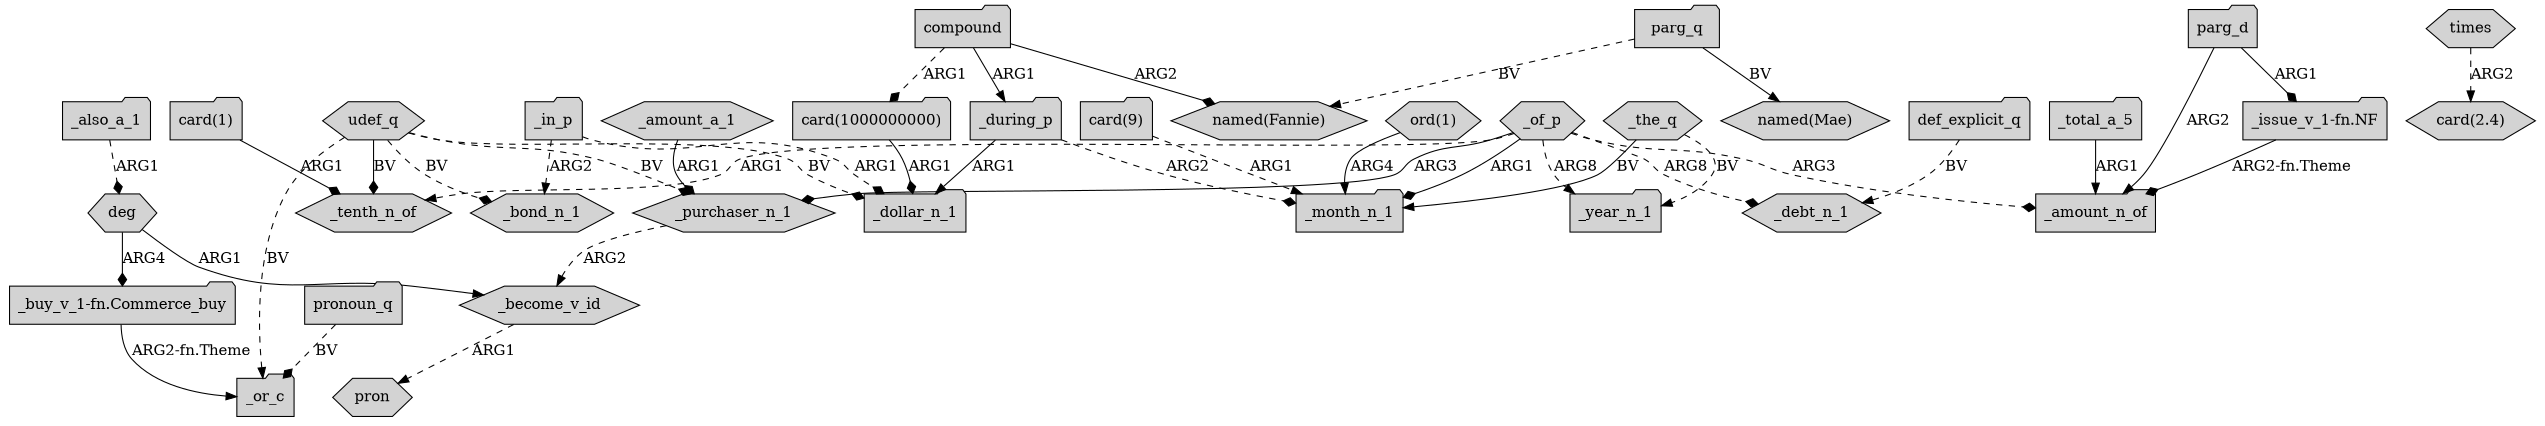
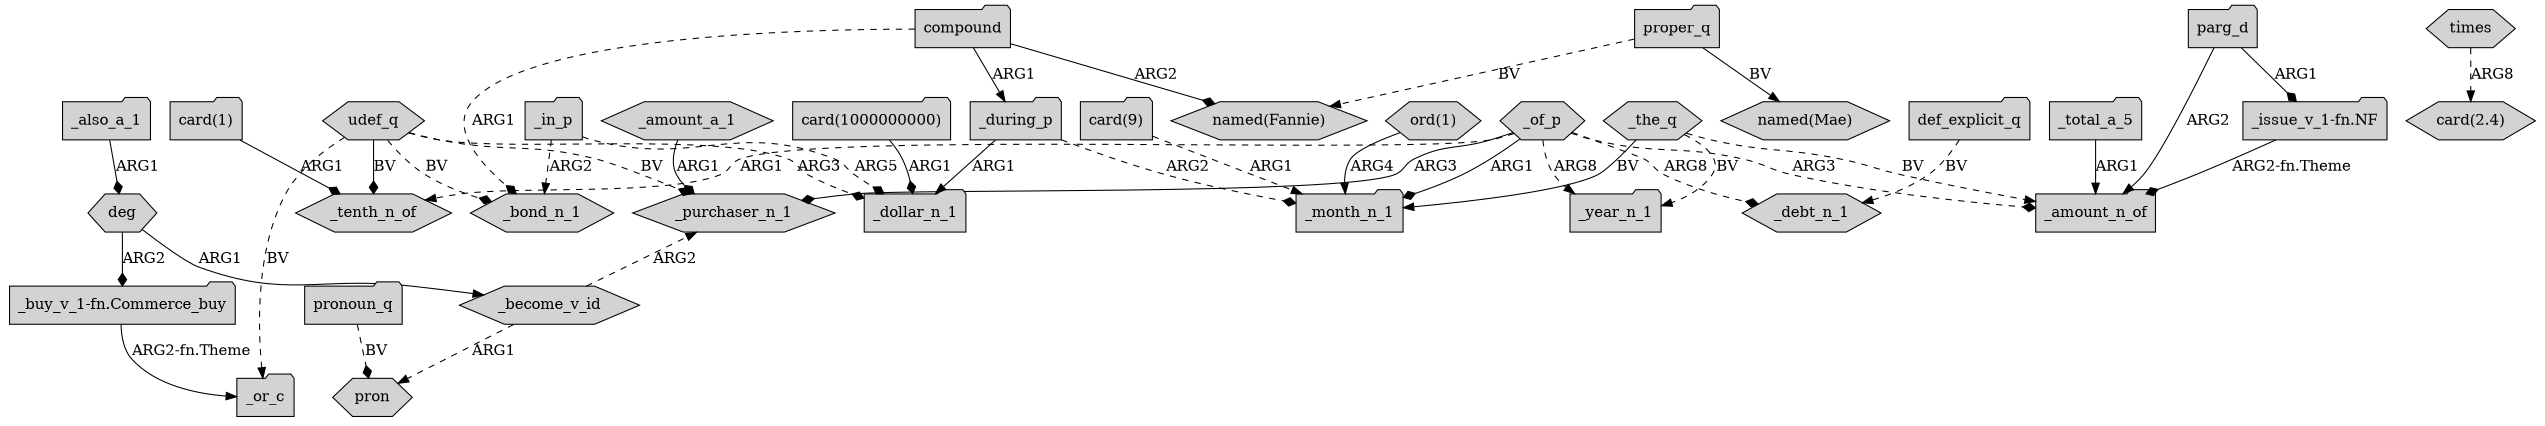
node "parg_q": label "parg_q" -> "proper_q"
edge "compound" -> "card(1000000000)": now "compound" -> "_bond_n_1"
edge "times" -> "card(2.4)": label "ARG2" -> "ARG8"
edge "_also_a_1" -> "deg": style dashed -> solid
edge "_the_q" -> "_amount_n_of": added, label "BV"
edge "udef_q" -> "_dollar_n_1": label "BV" -> "ARG3"
edge "_in_p" -> "_dollar_n_1": label "ARG1" -> "ARG5"
edge "_purchaser_n_1" -> "_become_v_id": reversed
edge "deg" -> "_buy_v_1-fn.Commerce_buy": label "ARG4" -> "ARG2"
edge "pronoun_q" -> "_or_c": now "pronoun_q" -> "pron"
